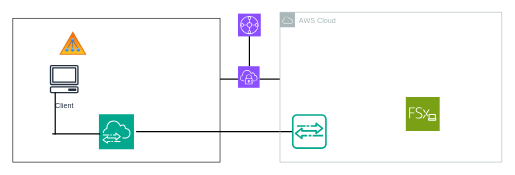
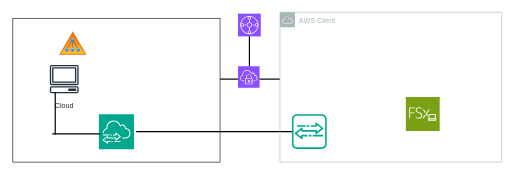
node "AWS Cloud": label "AWS Cloud" -> "AWS Client"
node "Client": label "Client" -> "Cloud"
